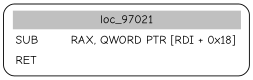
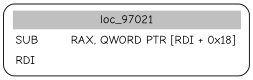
node "loc_97021": text "RET" -> "RDI"
